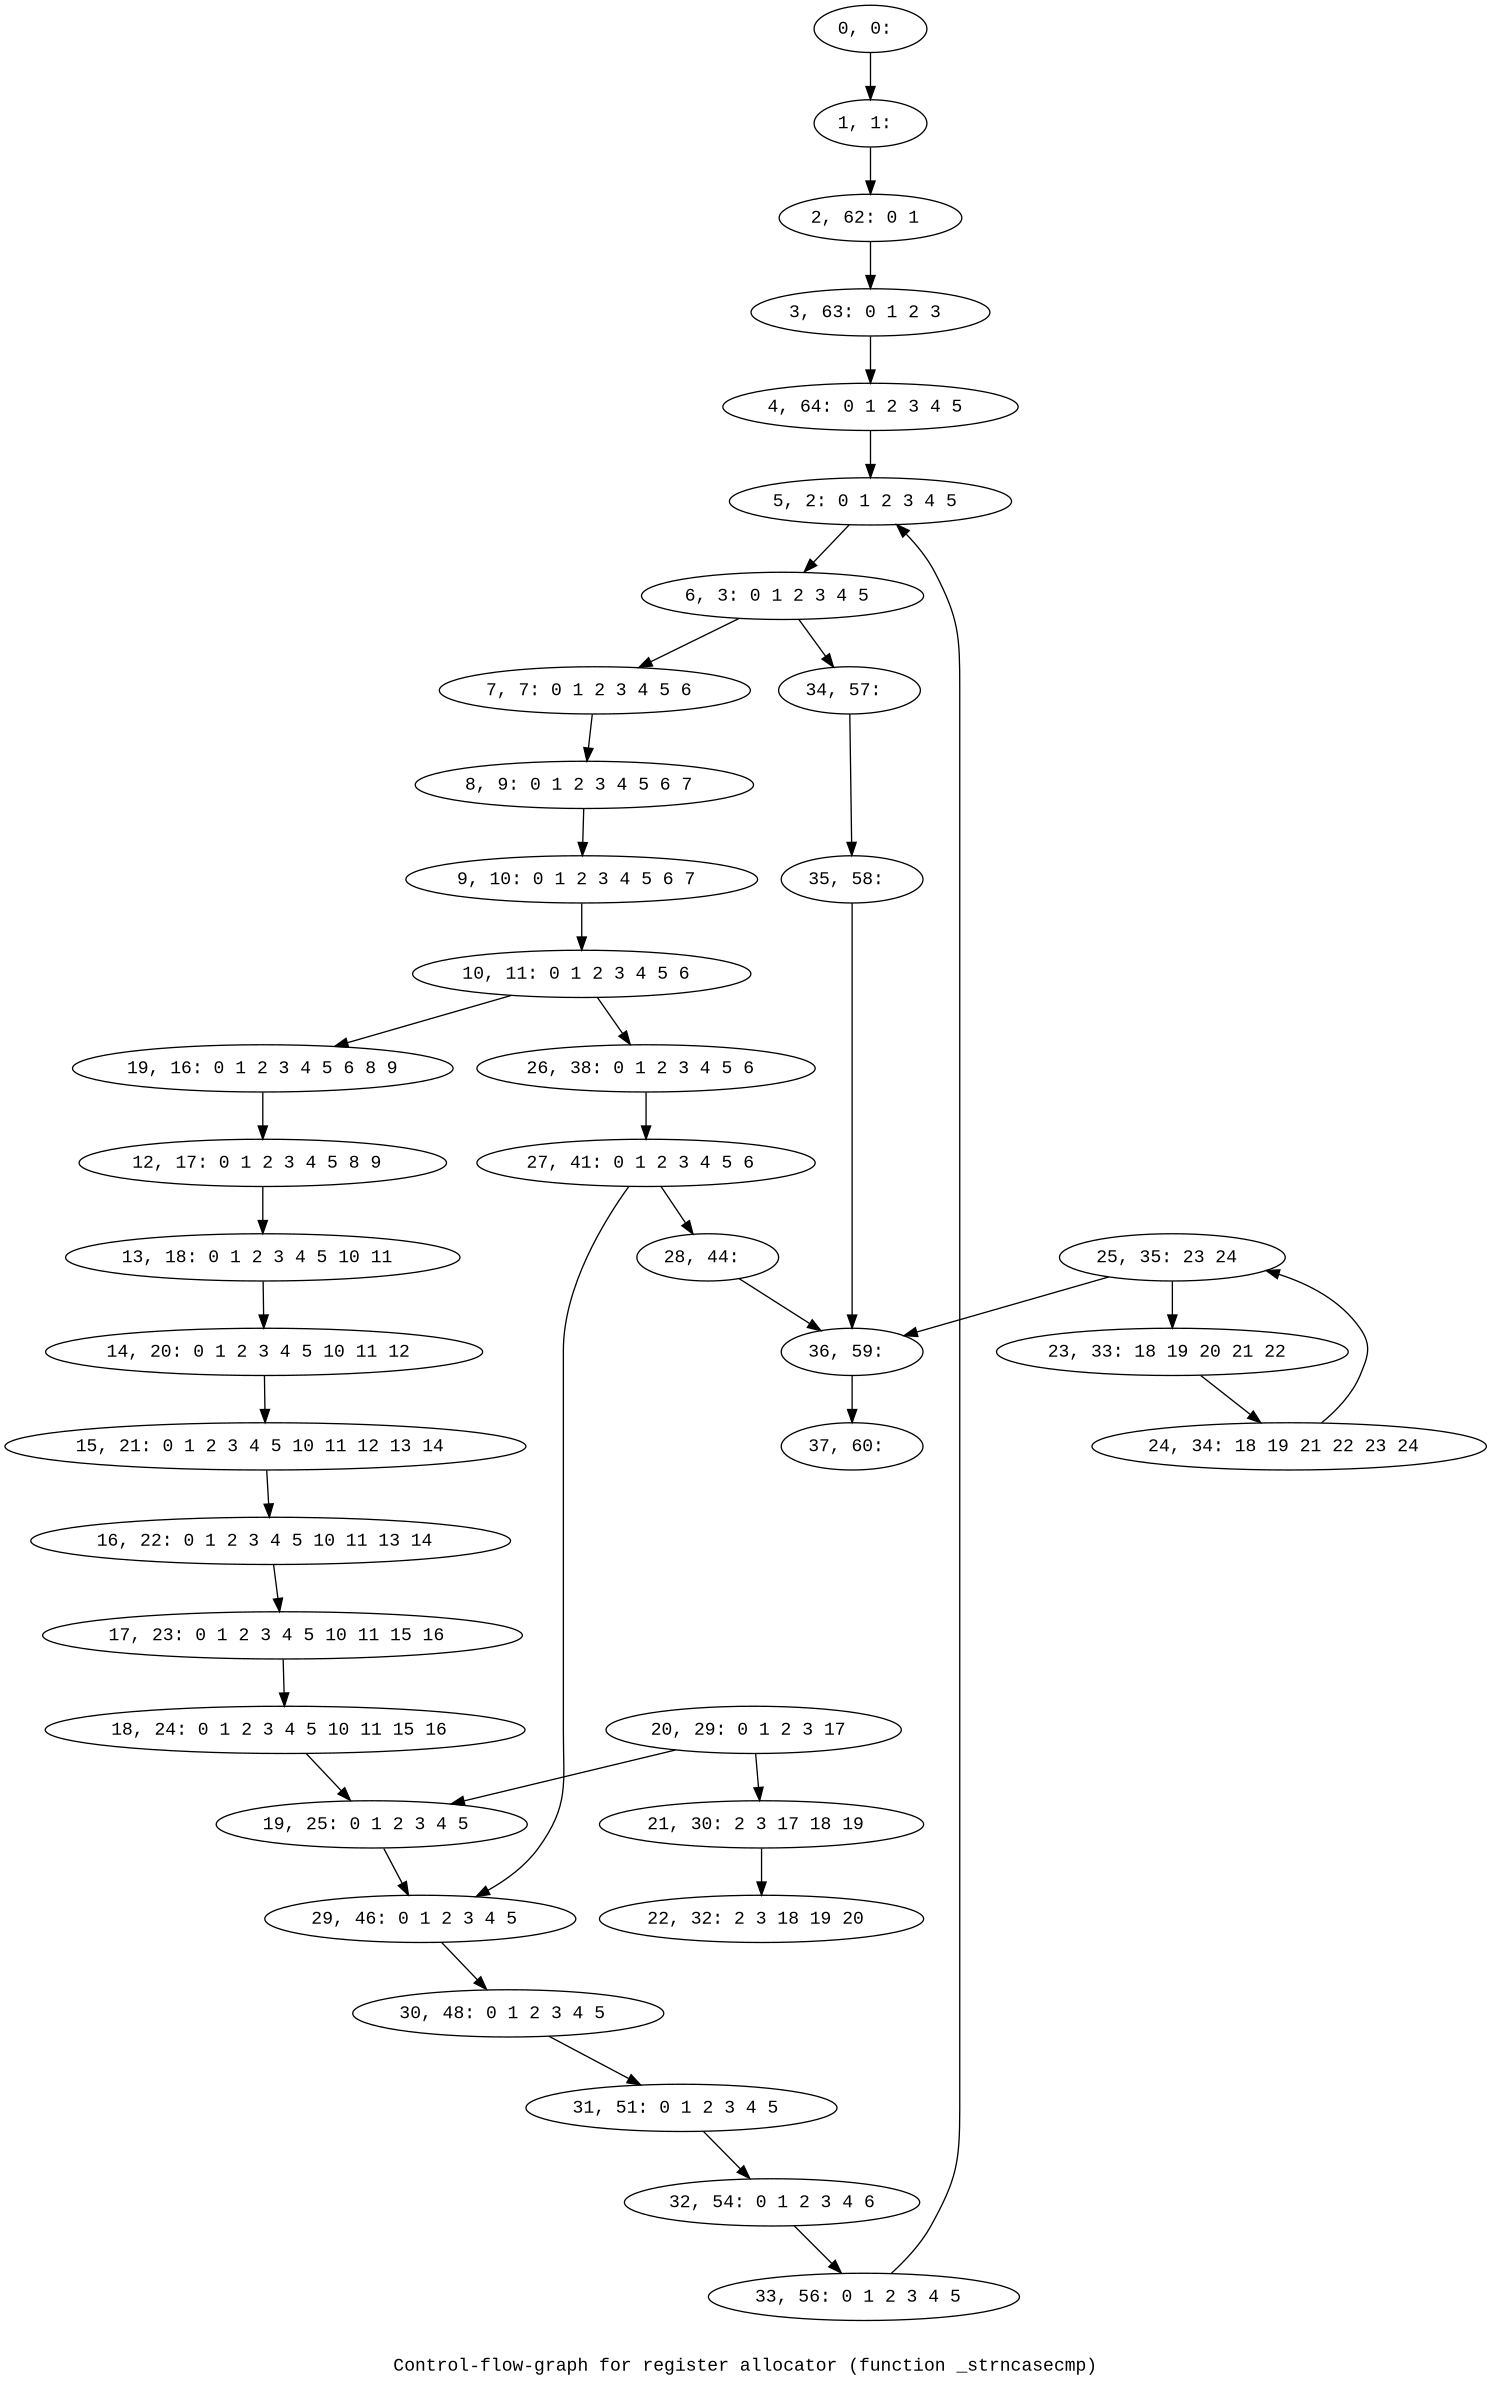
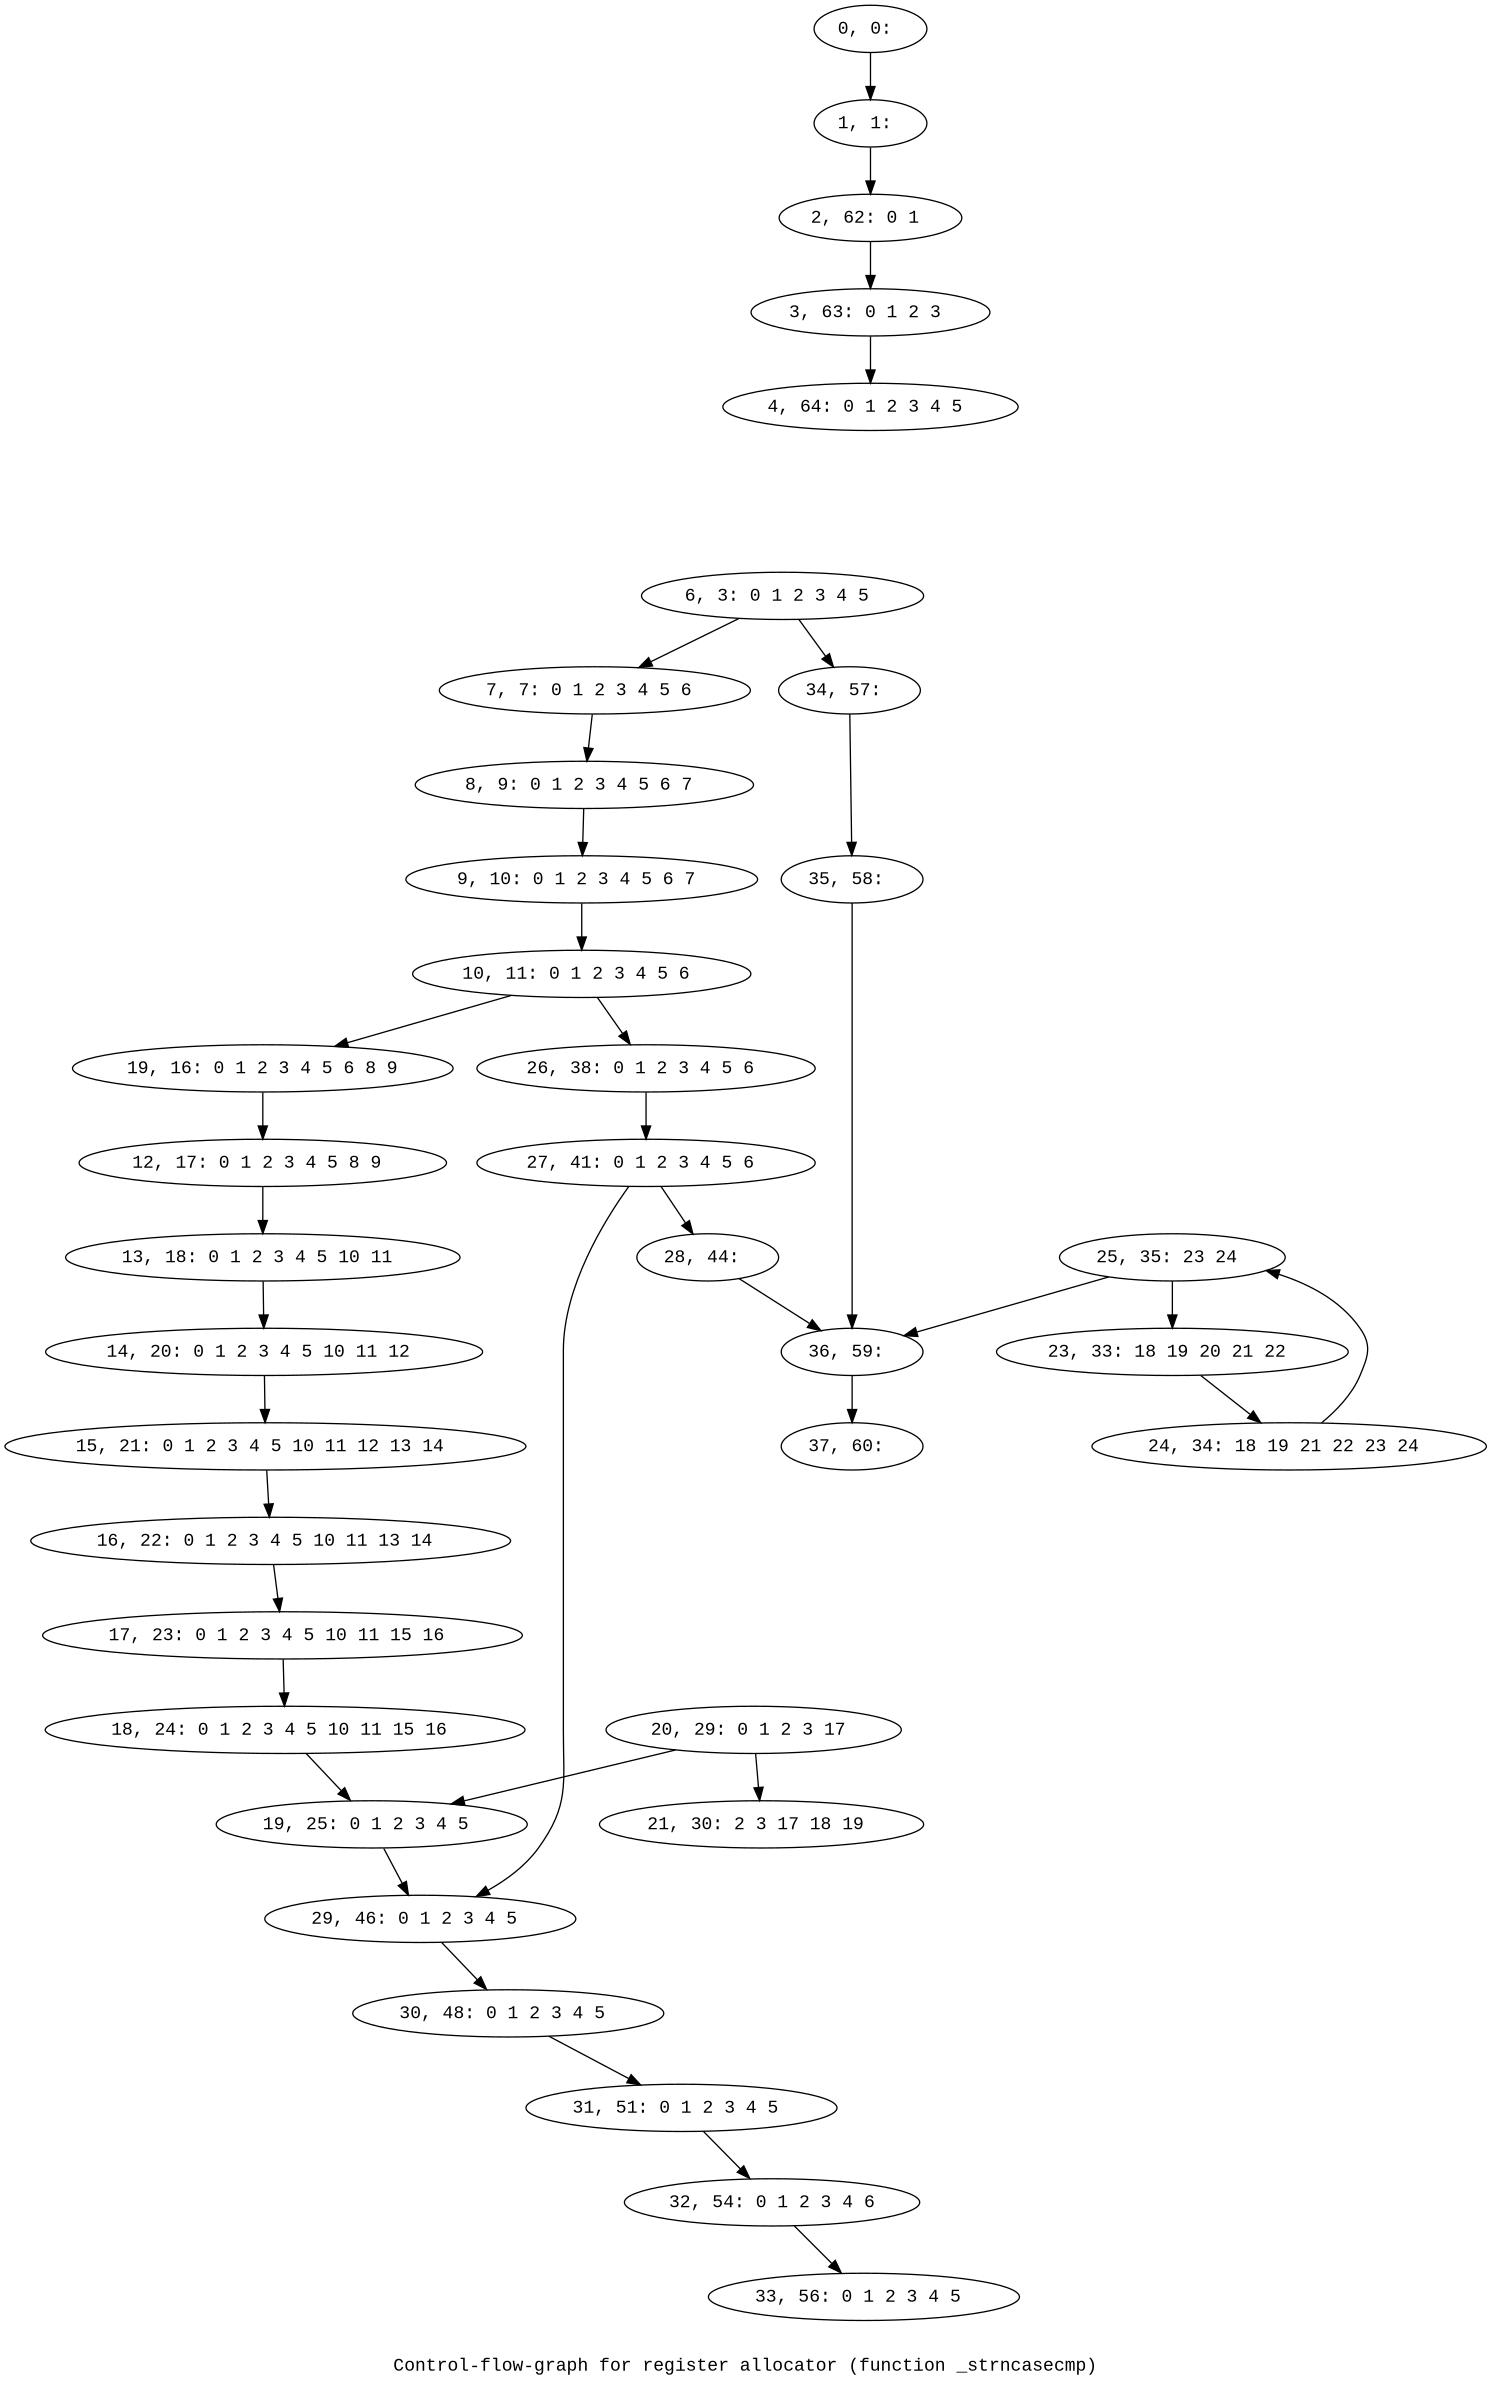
node "5, 2: 0 1 2 3 4 5": removed
node "22, 32: 2 3 18 19 20": removed
